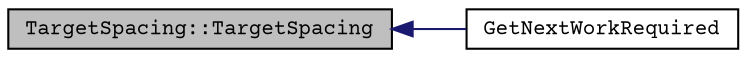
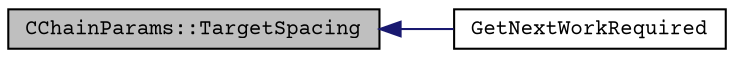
node "TargetSpacing::TargetSpacing": label "TargetSpacing::TargetSpacing" -> "CChainParams::TargetSpacing"
